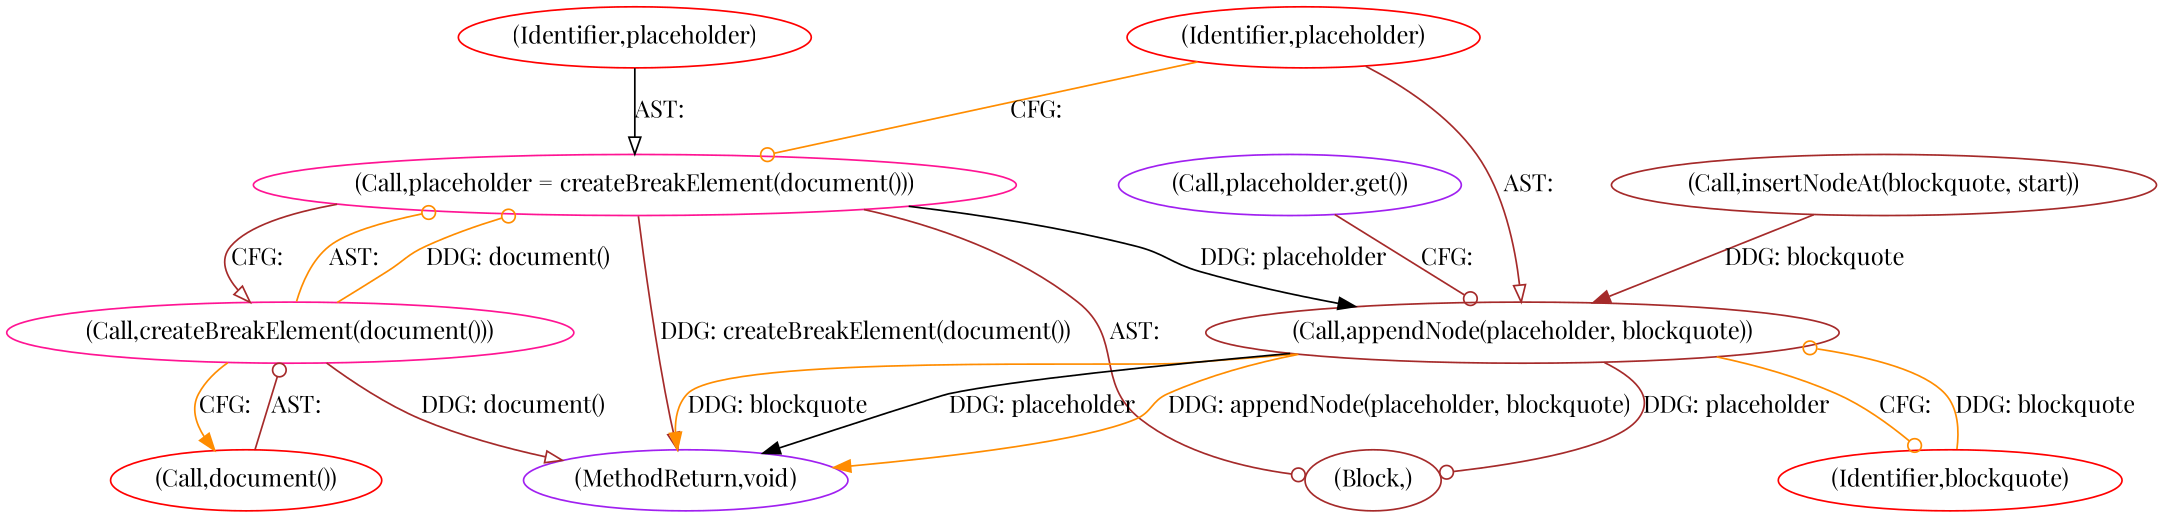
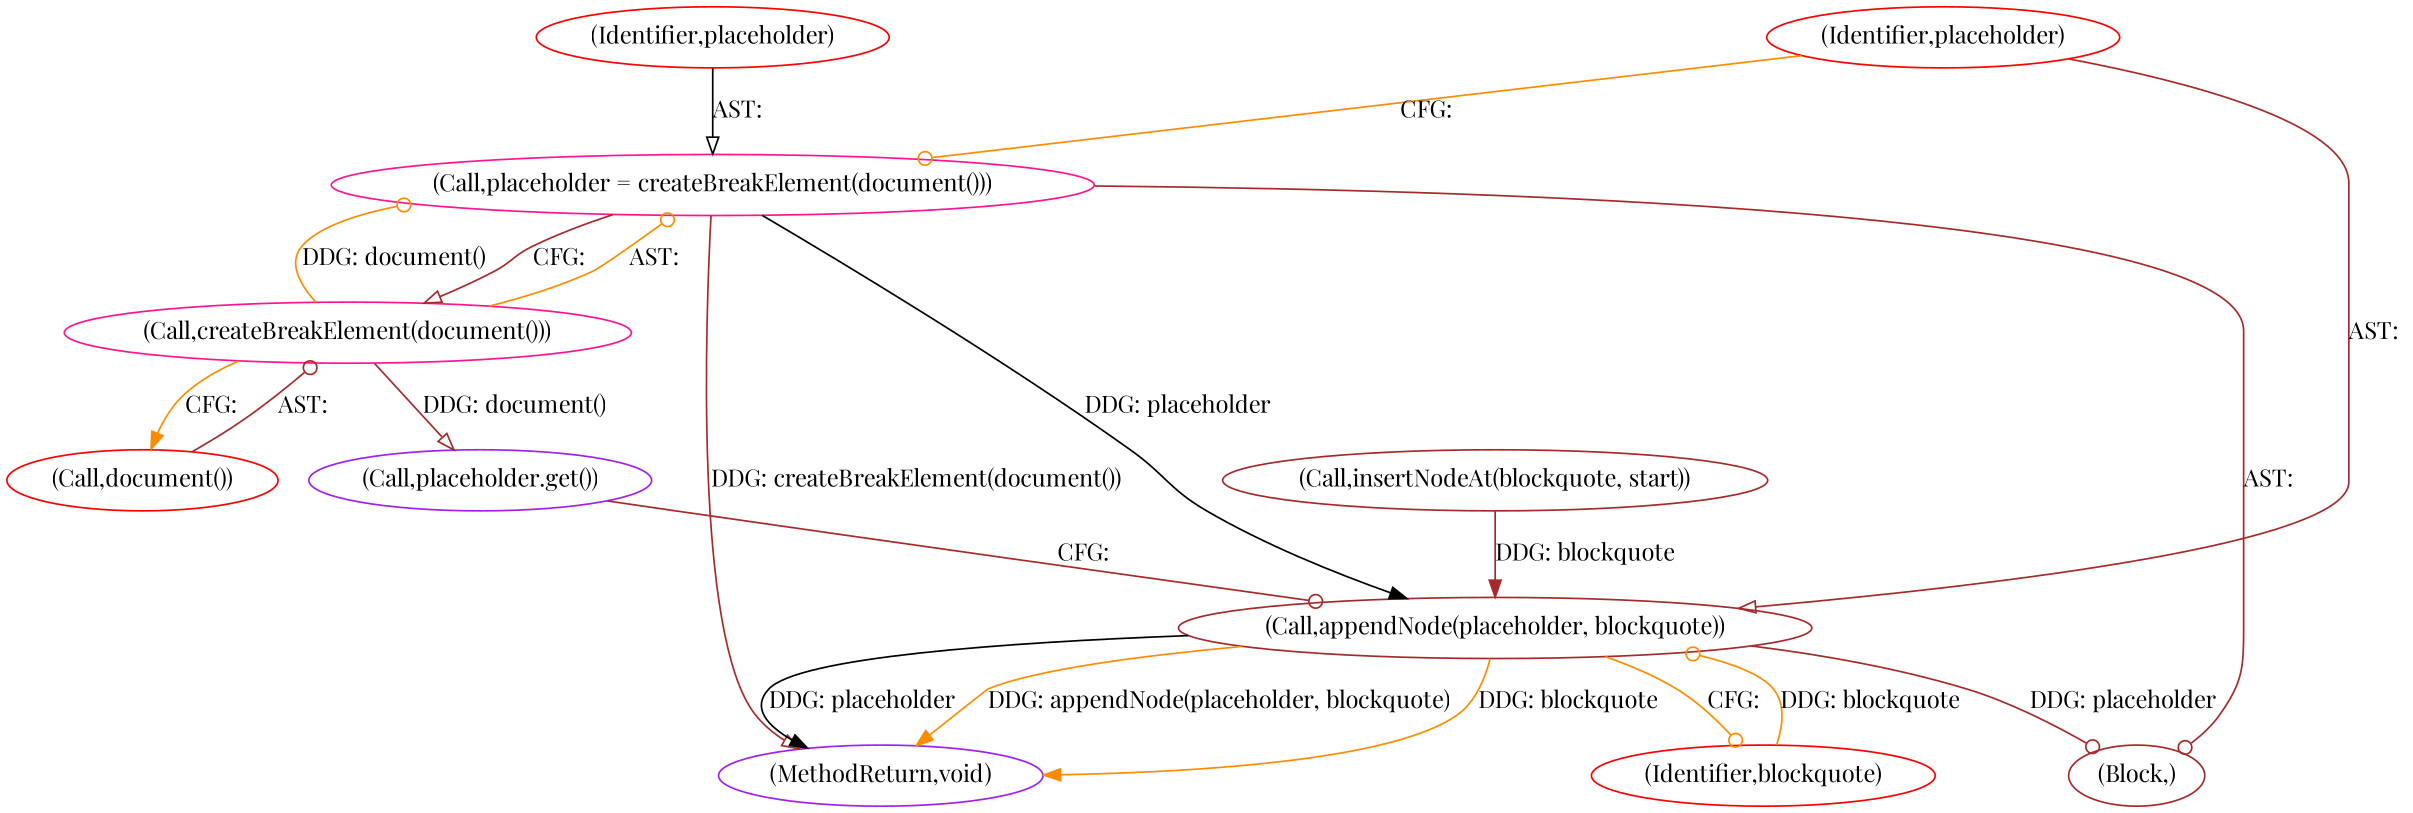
edge "(Call,createBreakElement(document()))" -> "(MethodReturn,void)": now "(Call,createBreakElement(document()))" -> "(Call,placeholder.get())"
